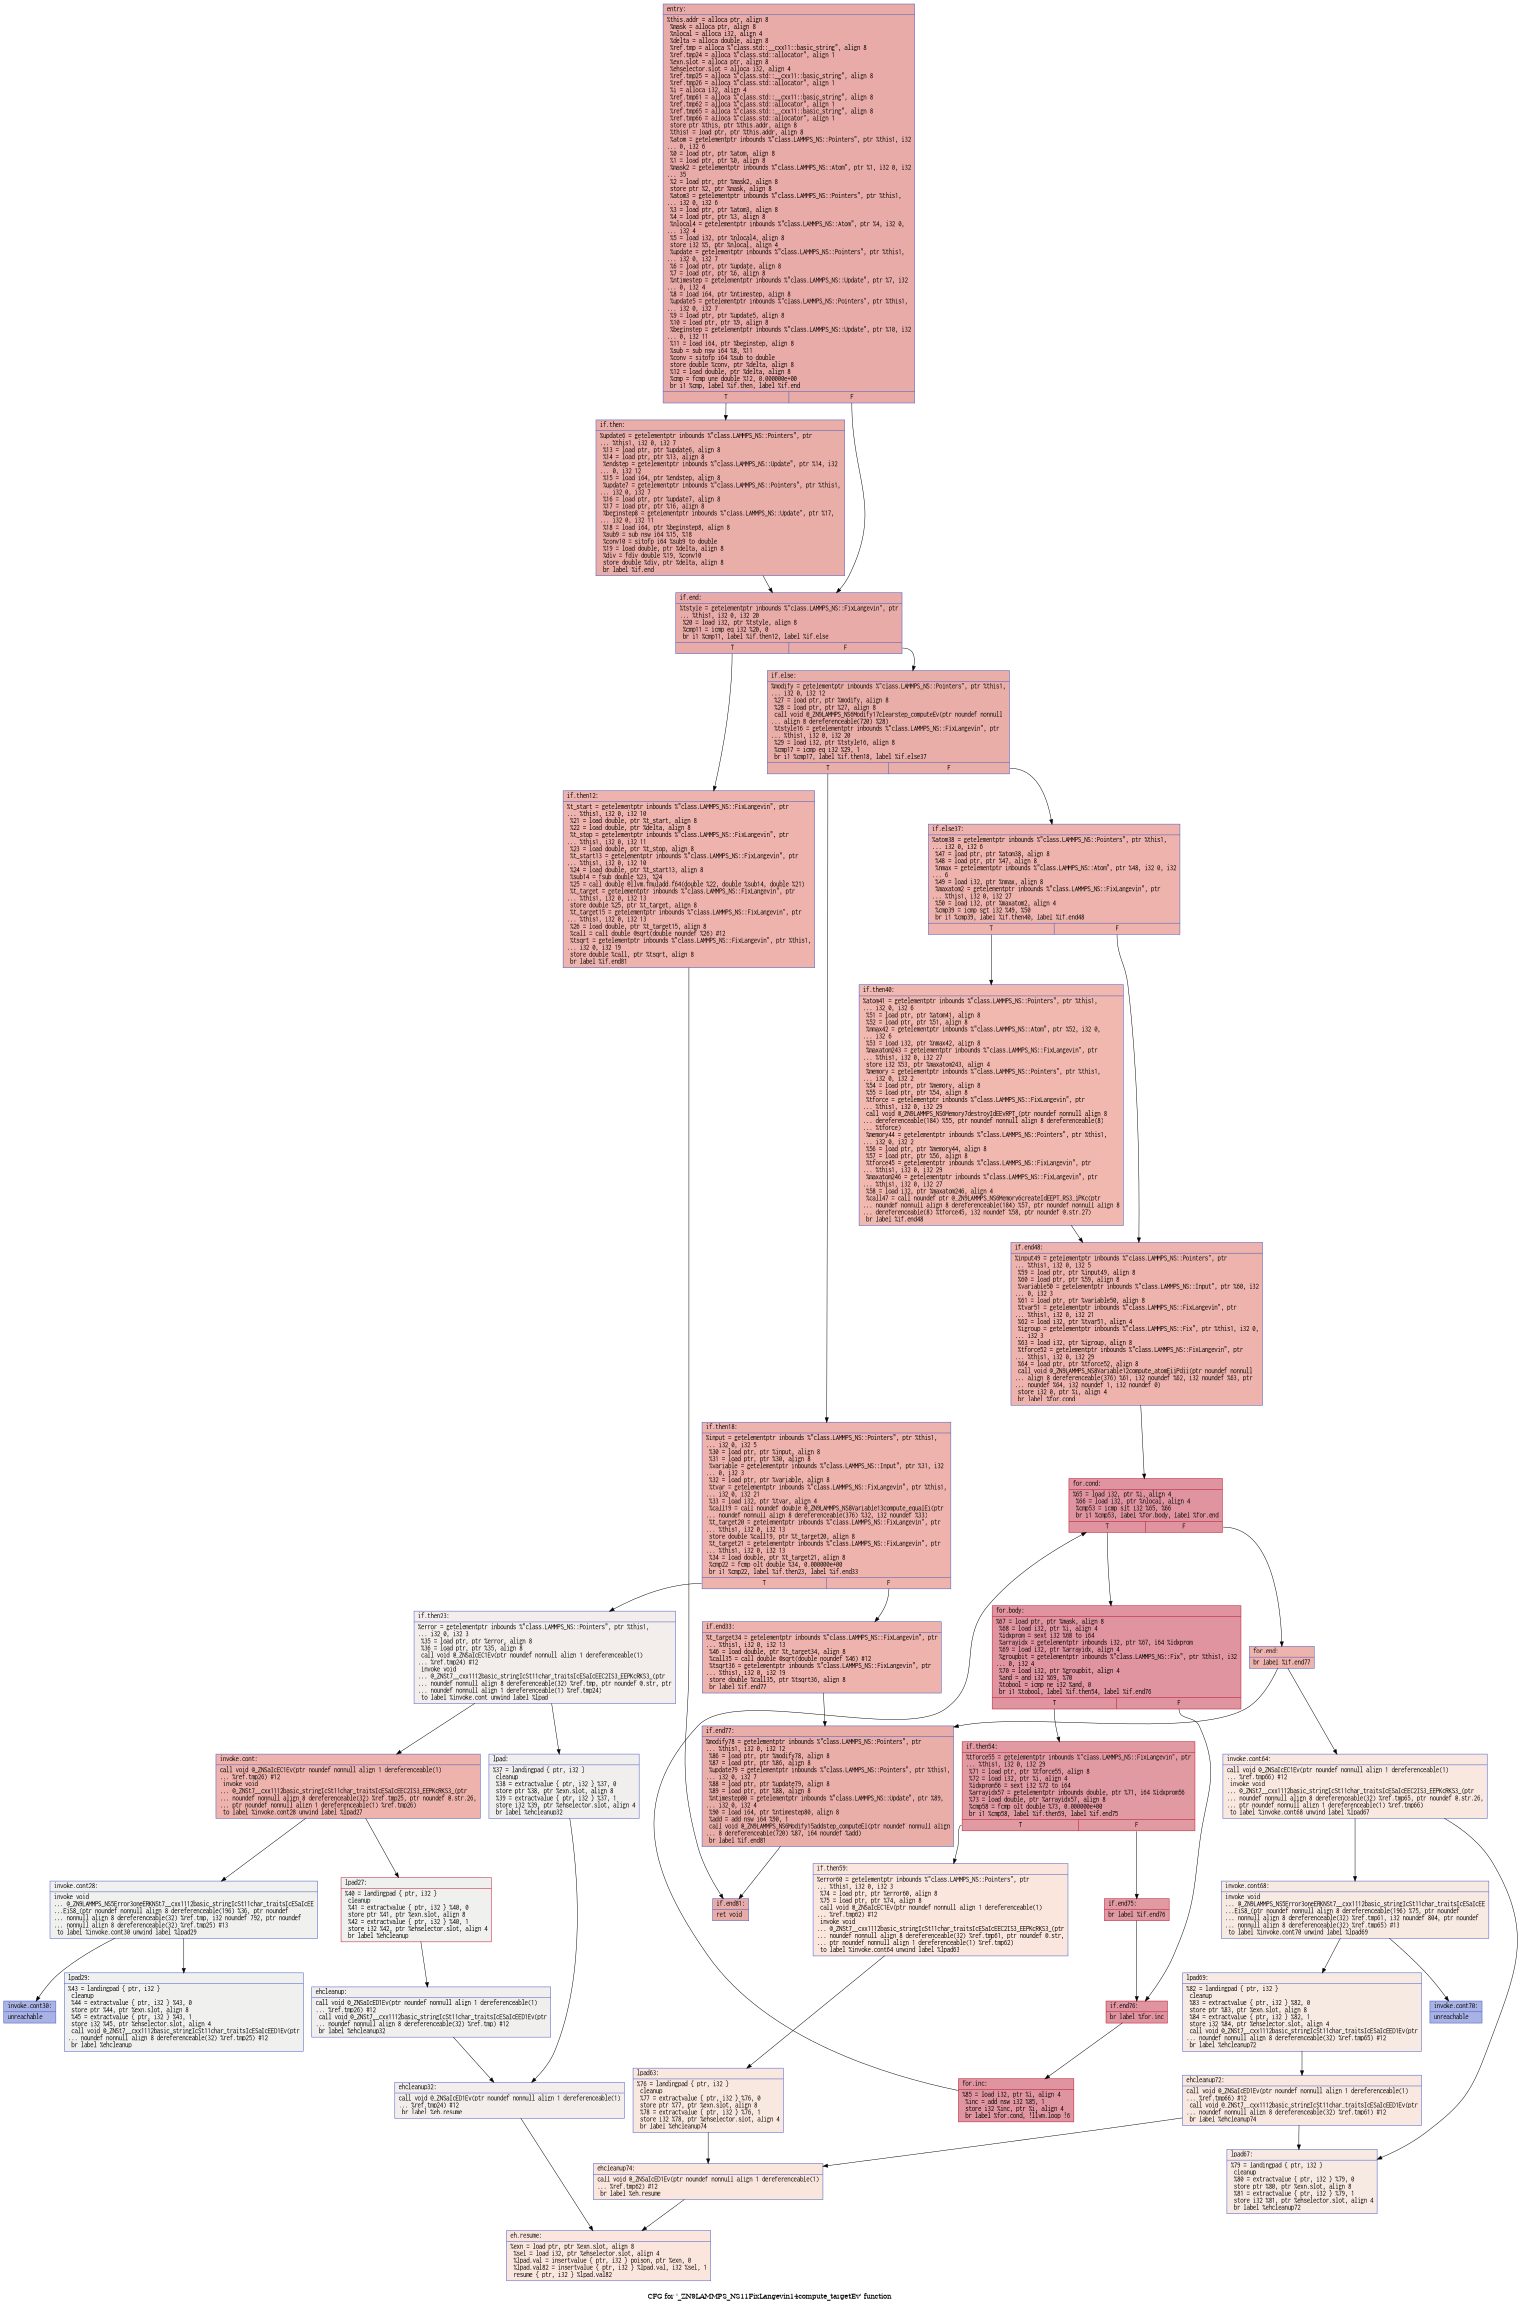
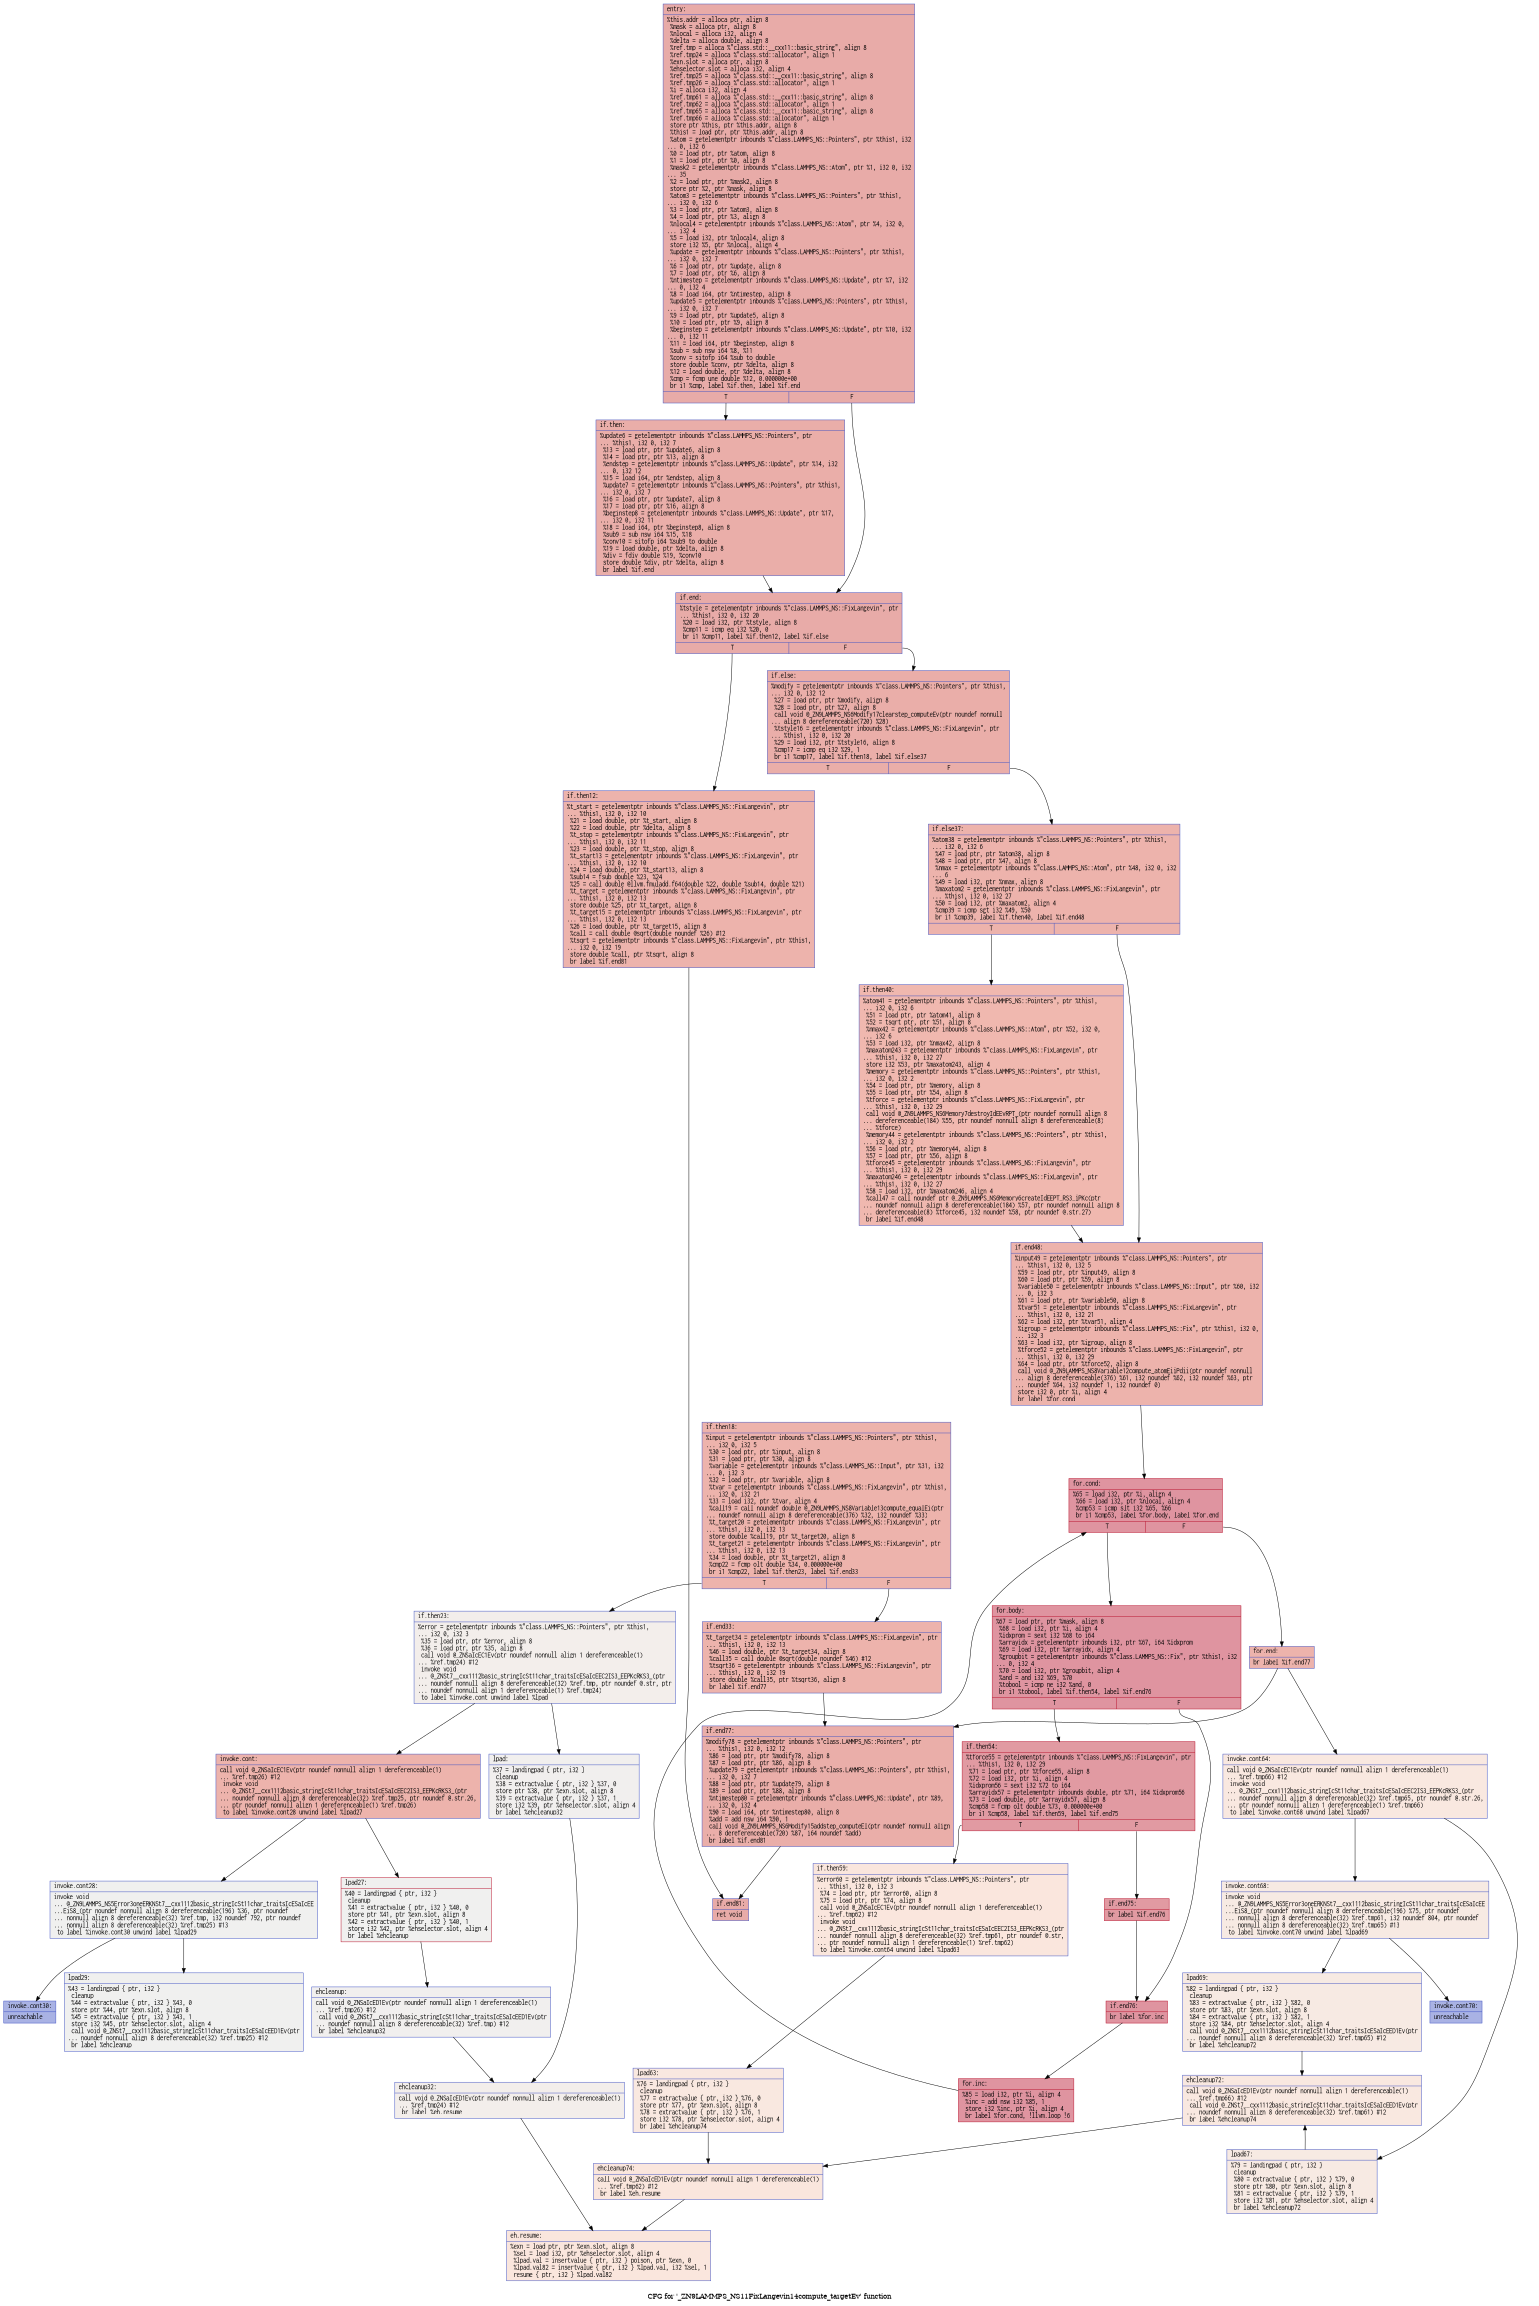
node "if.then40:": text "%52 = load ptr, ptr %51, align 8" -> "%52 = tsqrt ptr, ptr %51, align 8"
edge "if.else:" -> "if.then18:": removed
edge "ehcleanup72:" -> "lpad67:": reversed
